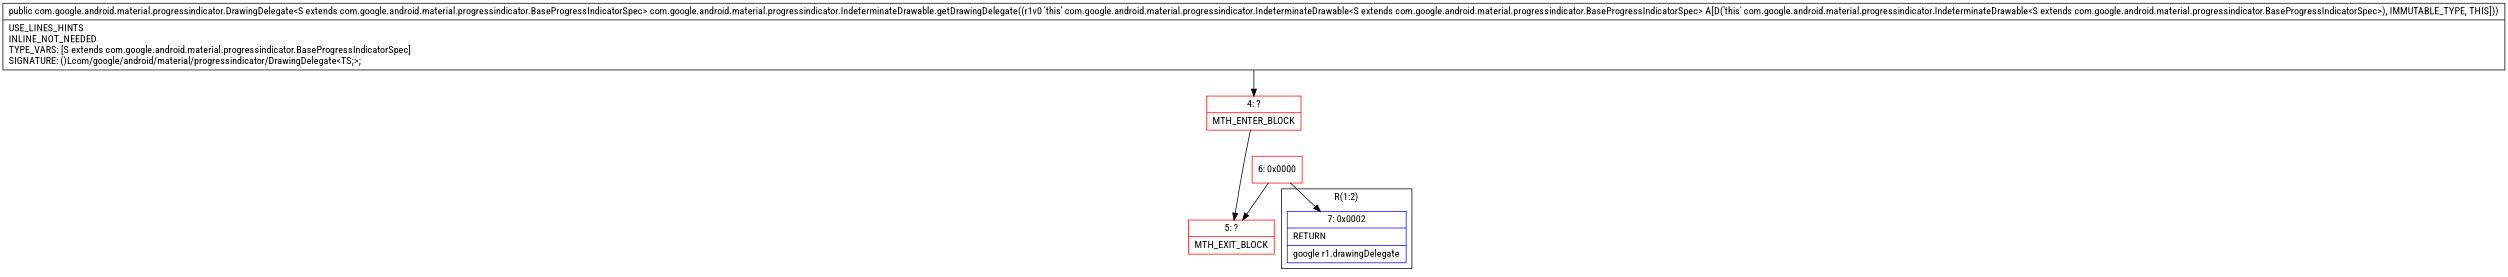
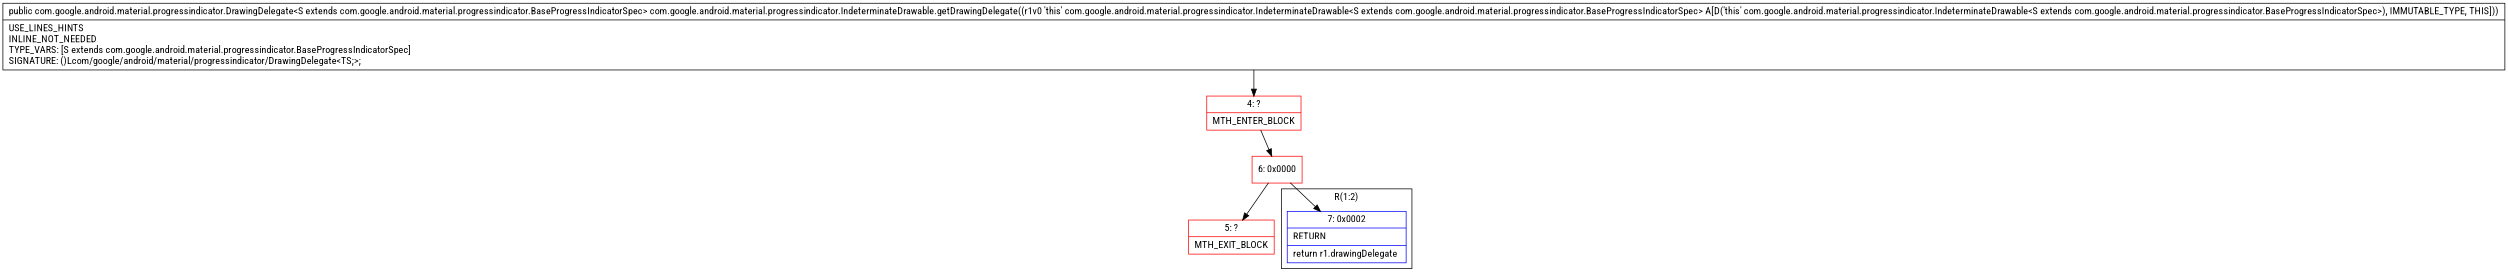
edge "4: ?" -> "5: ?": now "4: ?" -> "6: 0x0000"
node "7: 0x0002": text "google r1.drawingDelegate" -> "return r1.drawingDelegate"
